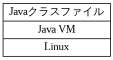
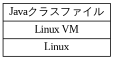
node "Javaクラスファイル": text "Java VM" -> "Linux VM"
